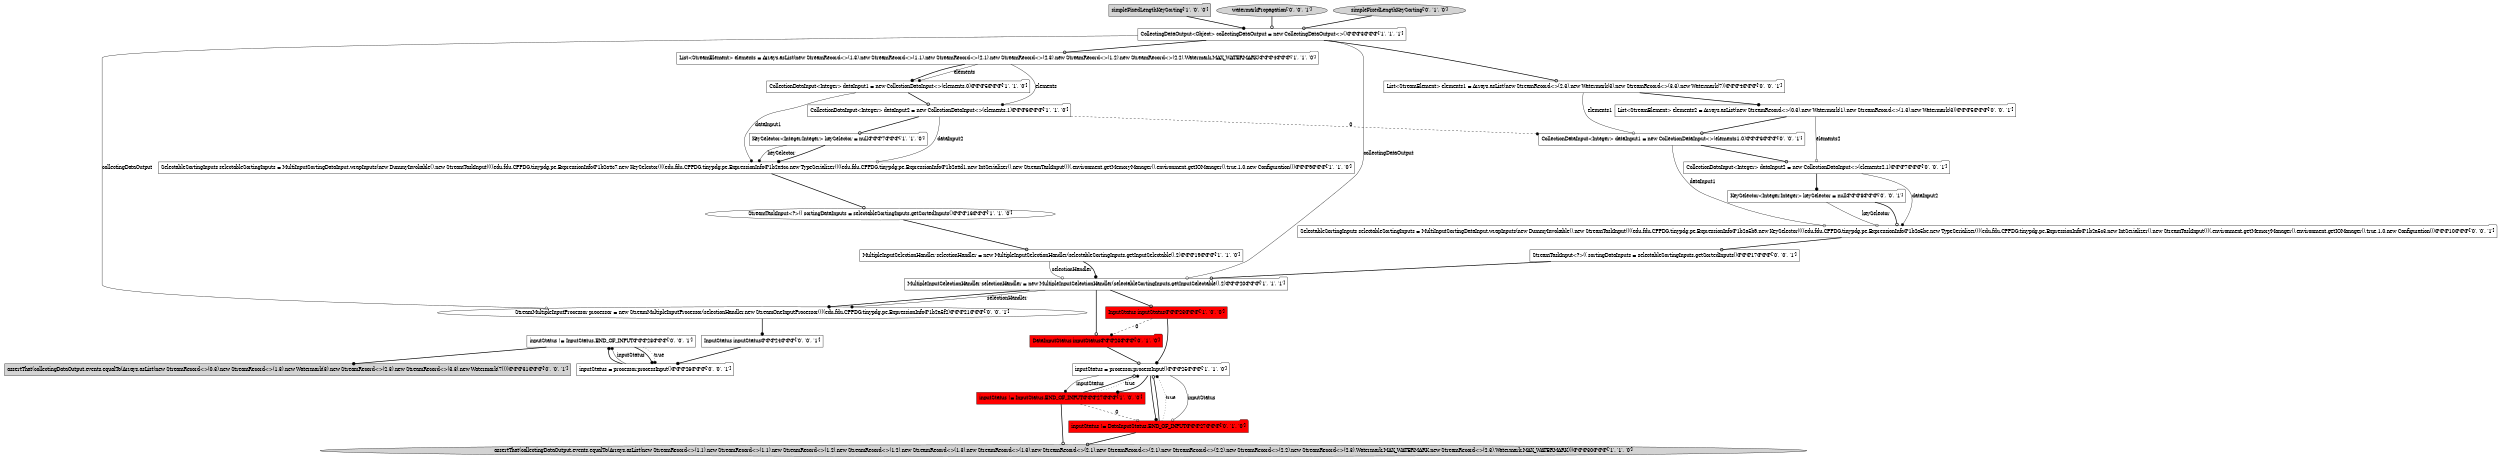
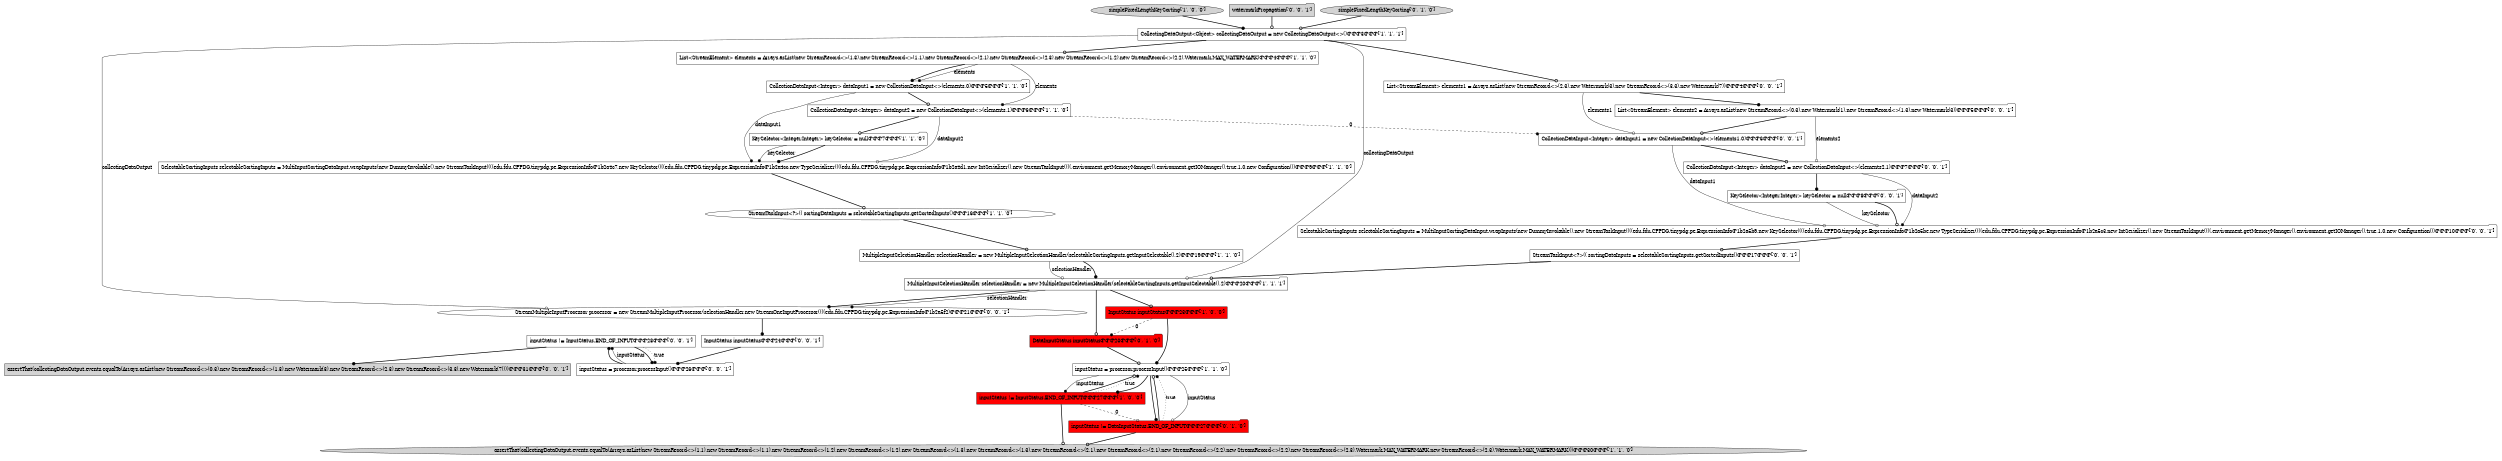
node "simpleFixedLengthKeySorting['1', '0', '0']": shape folder -> ellipse
node "watermarkPropagation['0', '0', '1']": shape ellipse -> folder
